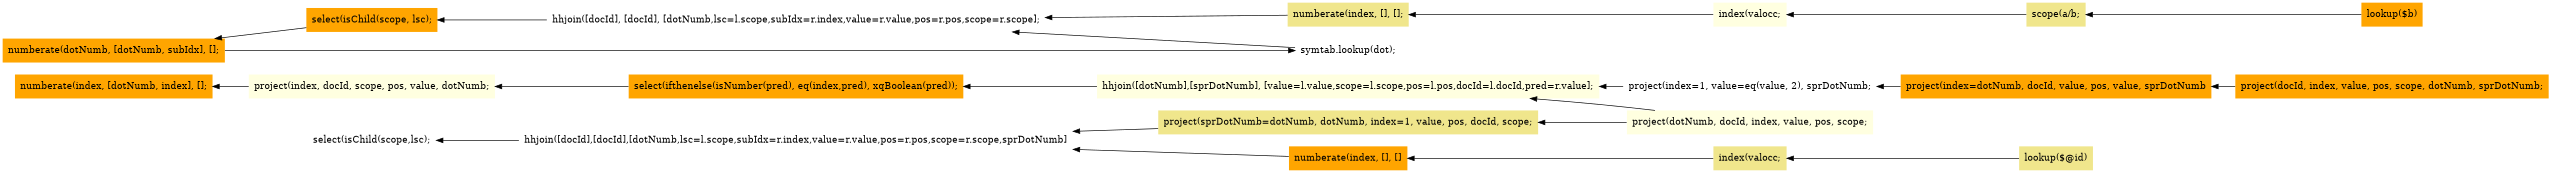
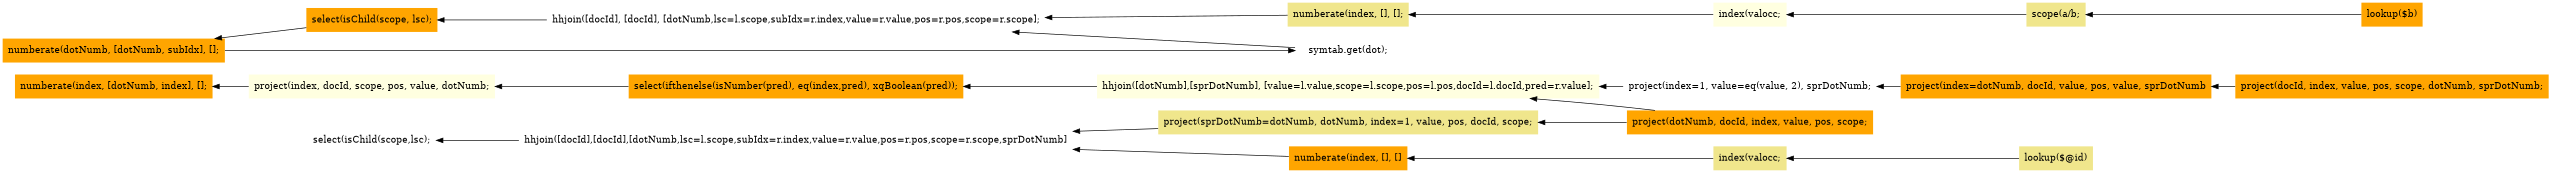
node "symtab.lookup(dot);": label "symtab.lookup(dot);" -> "symtab.get(dot);"
node "project(dotNumb, docId, index, value, pos, scope;": fillcolor lightyellow -> orange
